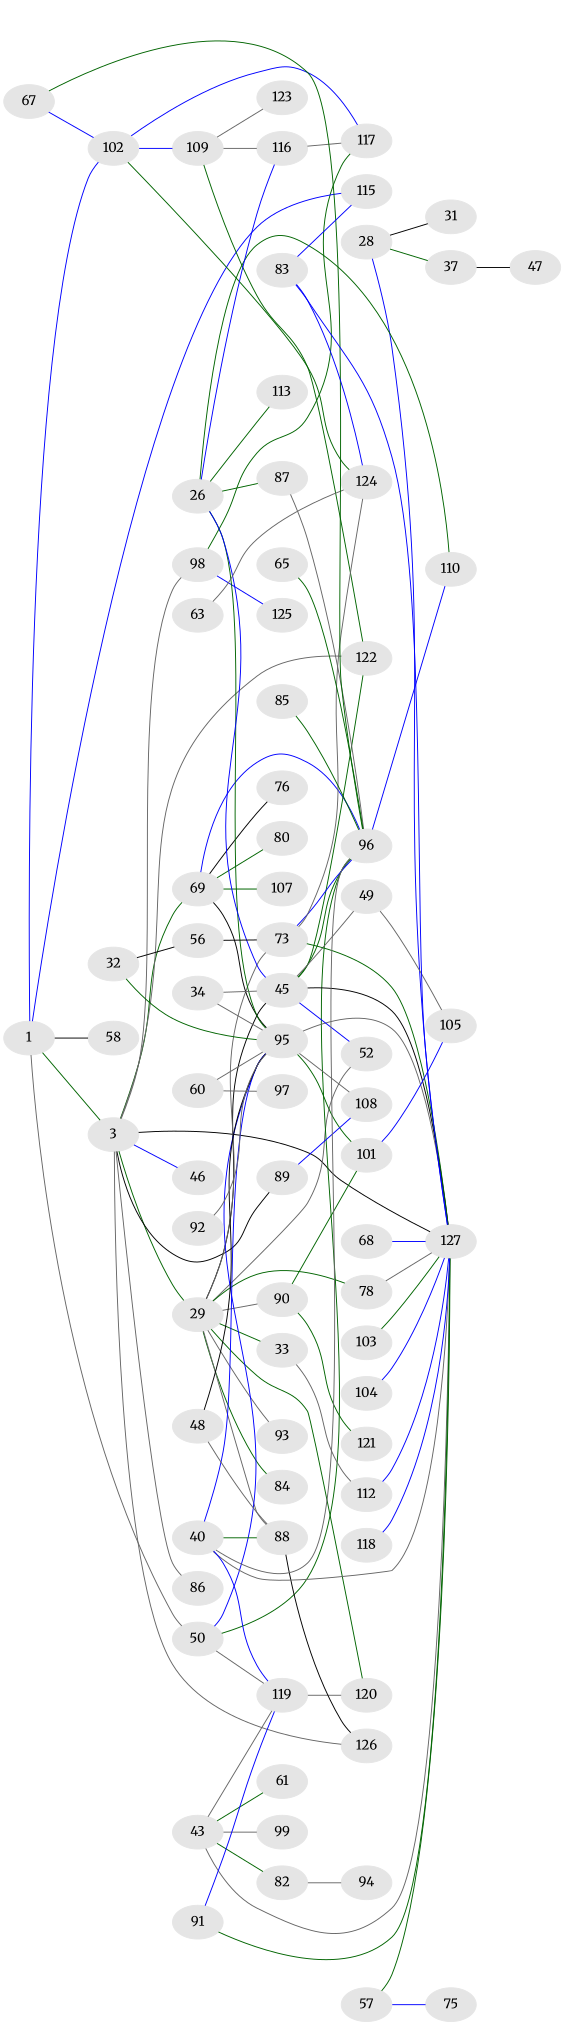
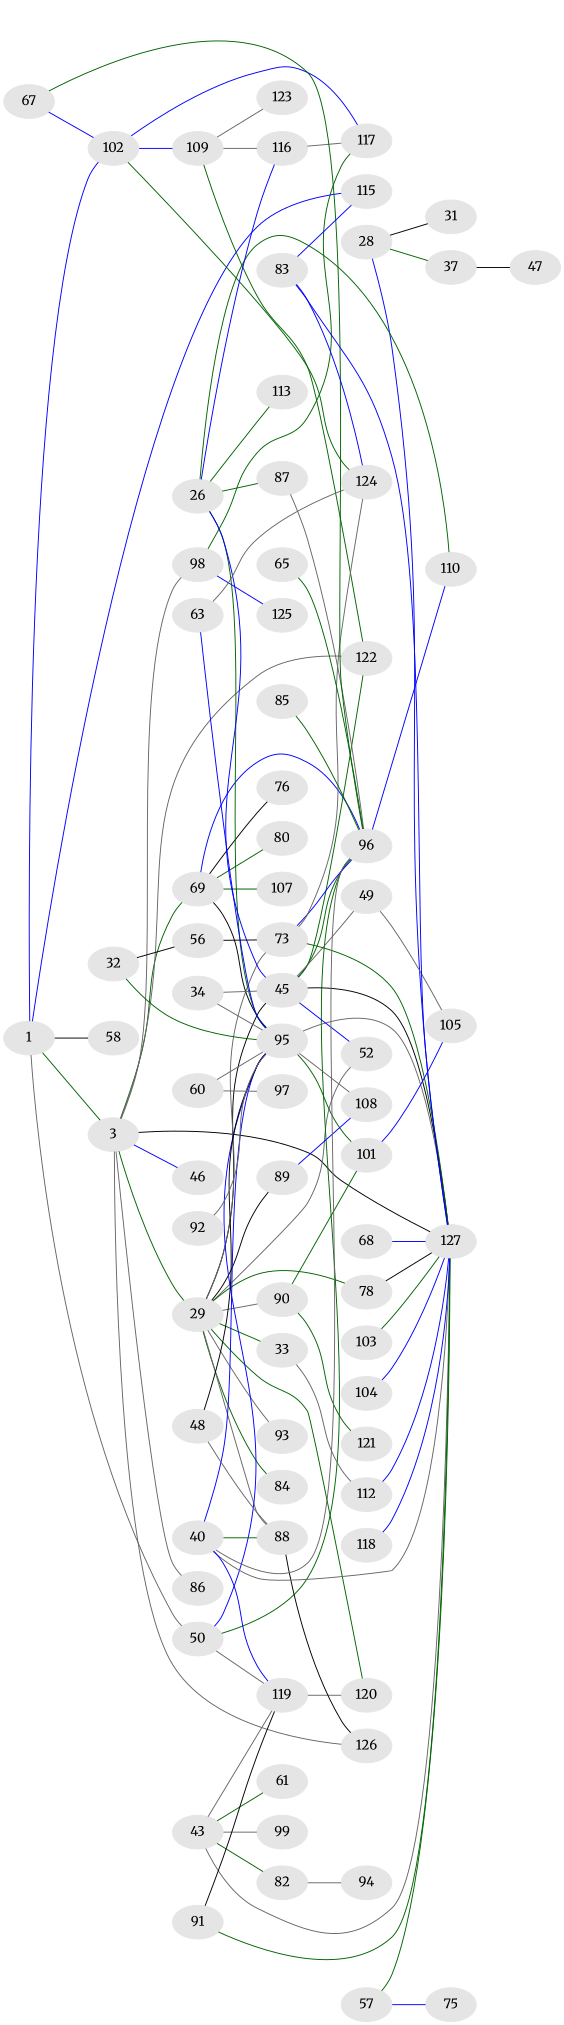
edge "63" -- "95": added
edge "3" -- "89": now "29" -- "89"
edge "127" -- "78": color gray40 -> black
edge "119" -- "91": color blue -> black
